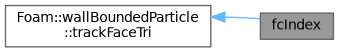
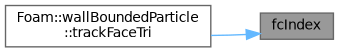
edge "fcIndex" -> "Foam::wallBoundedParticle ::trackFaceTri": reversed
